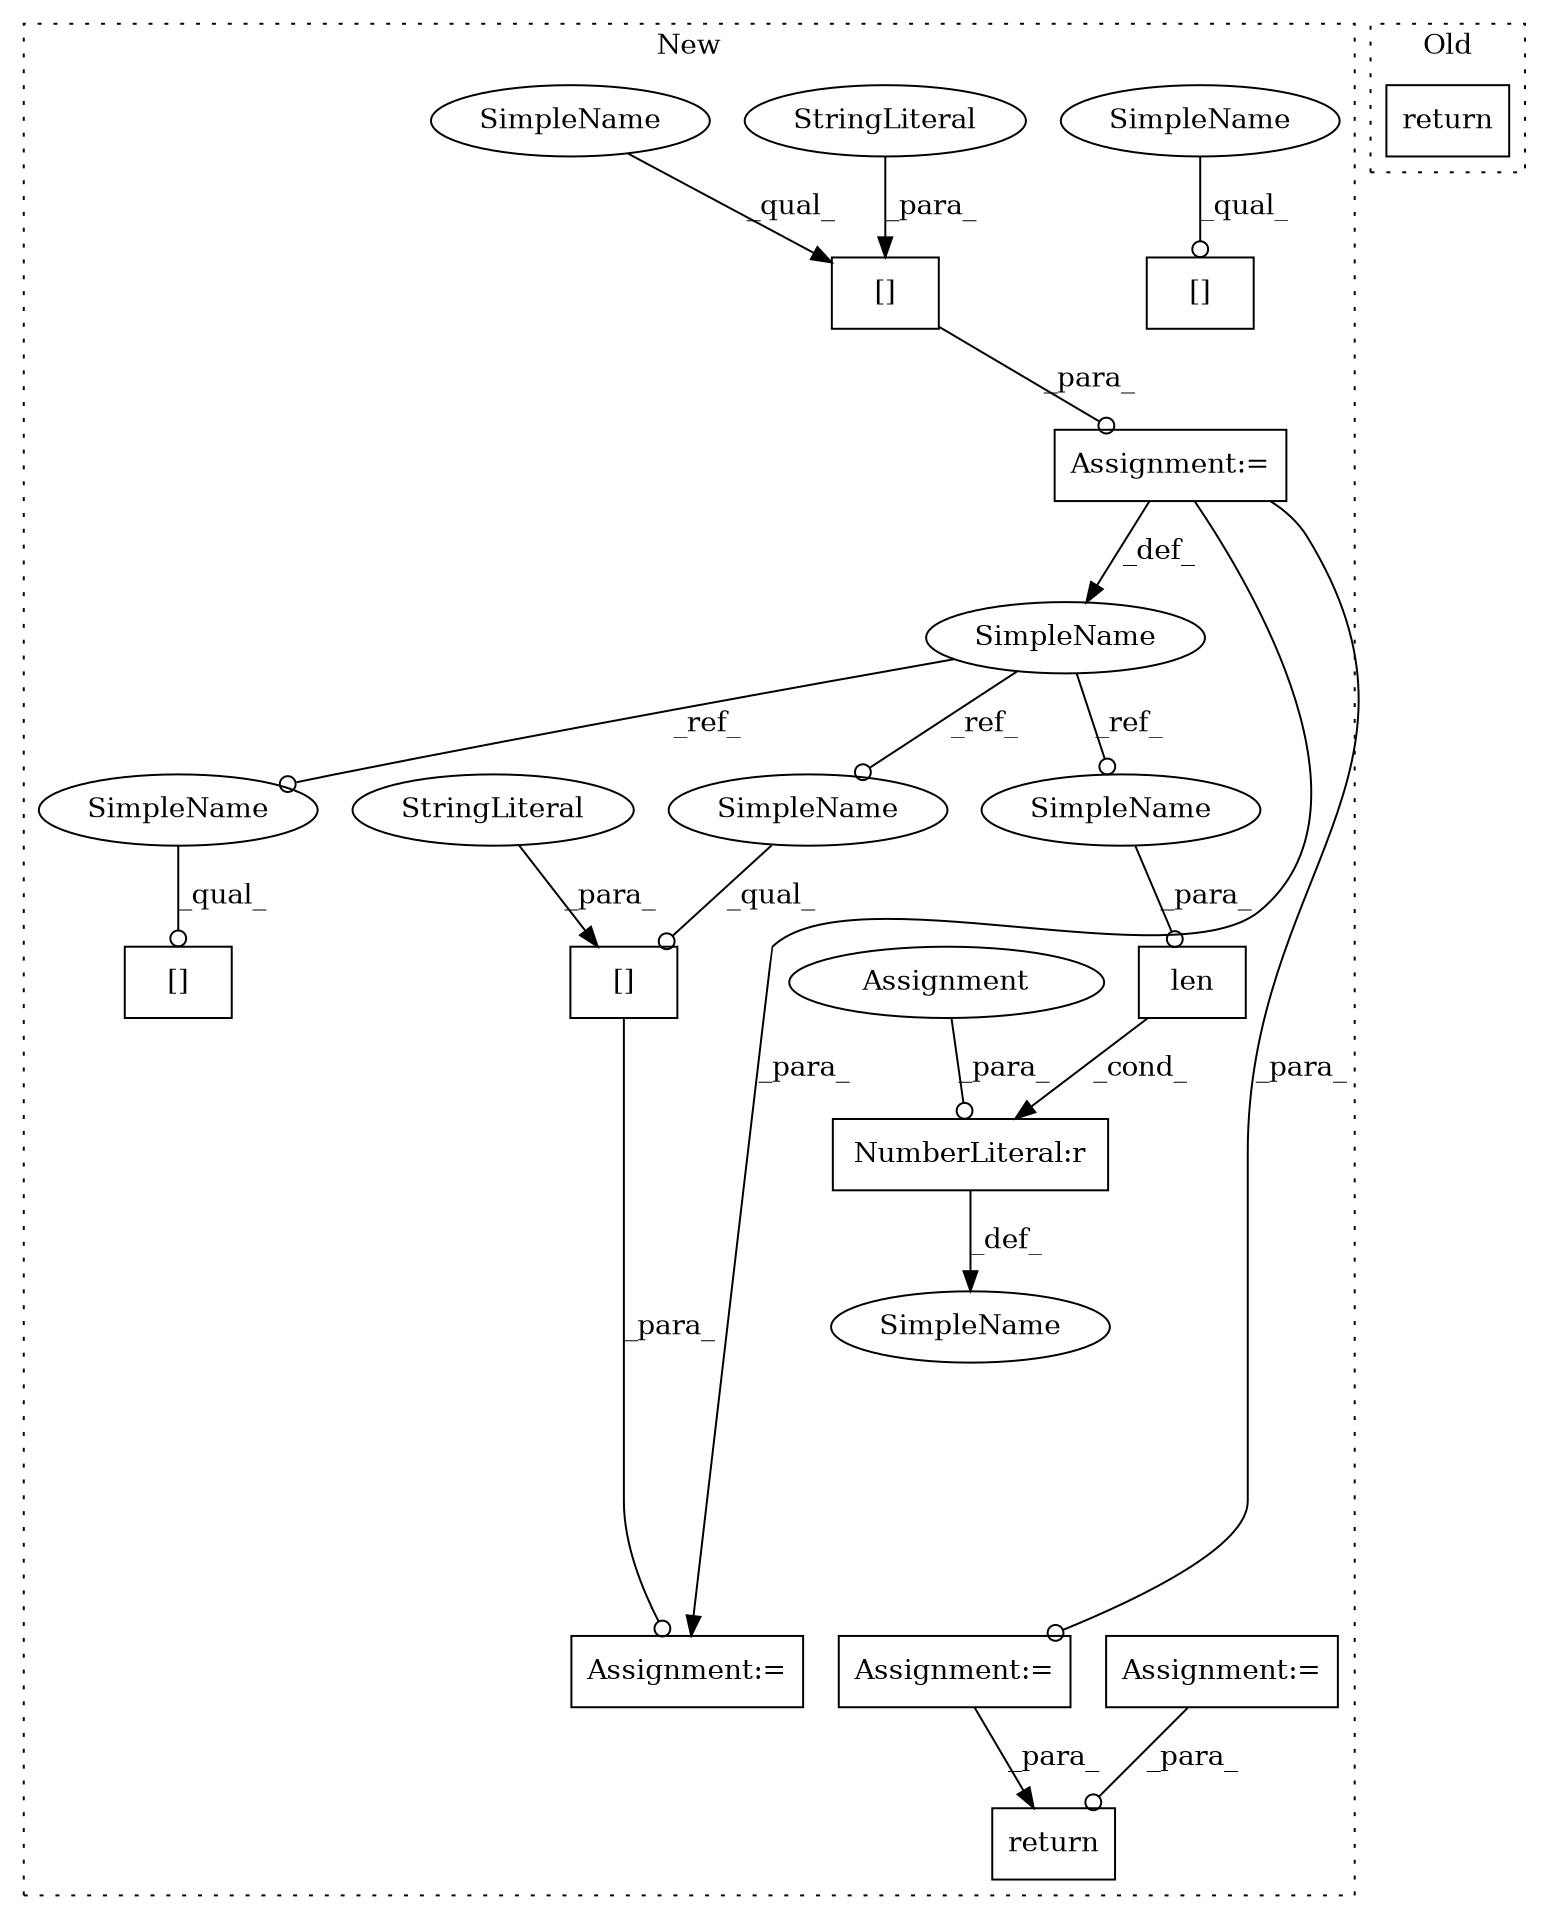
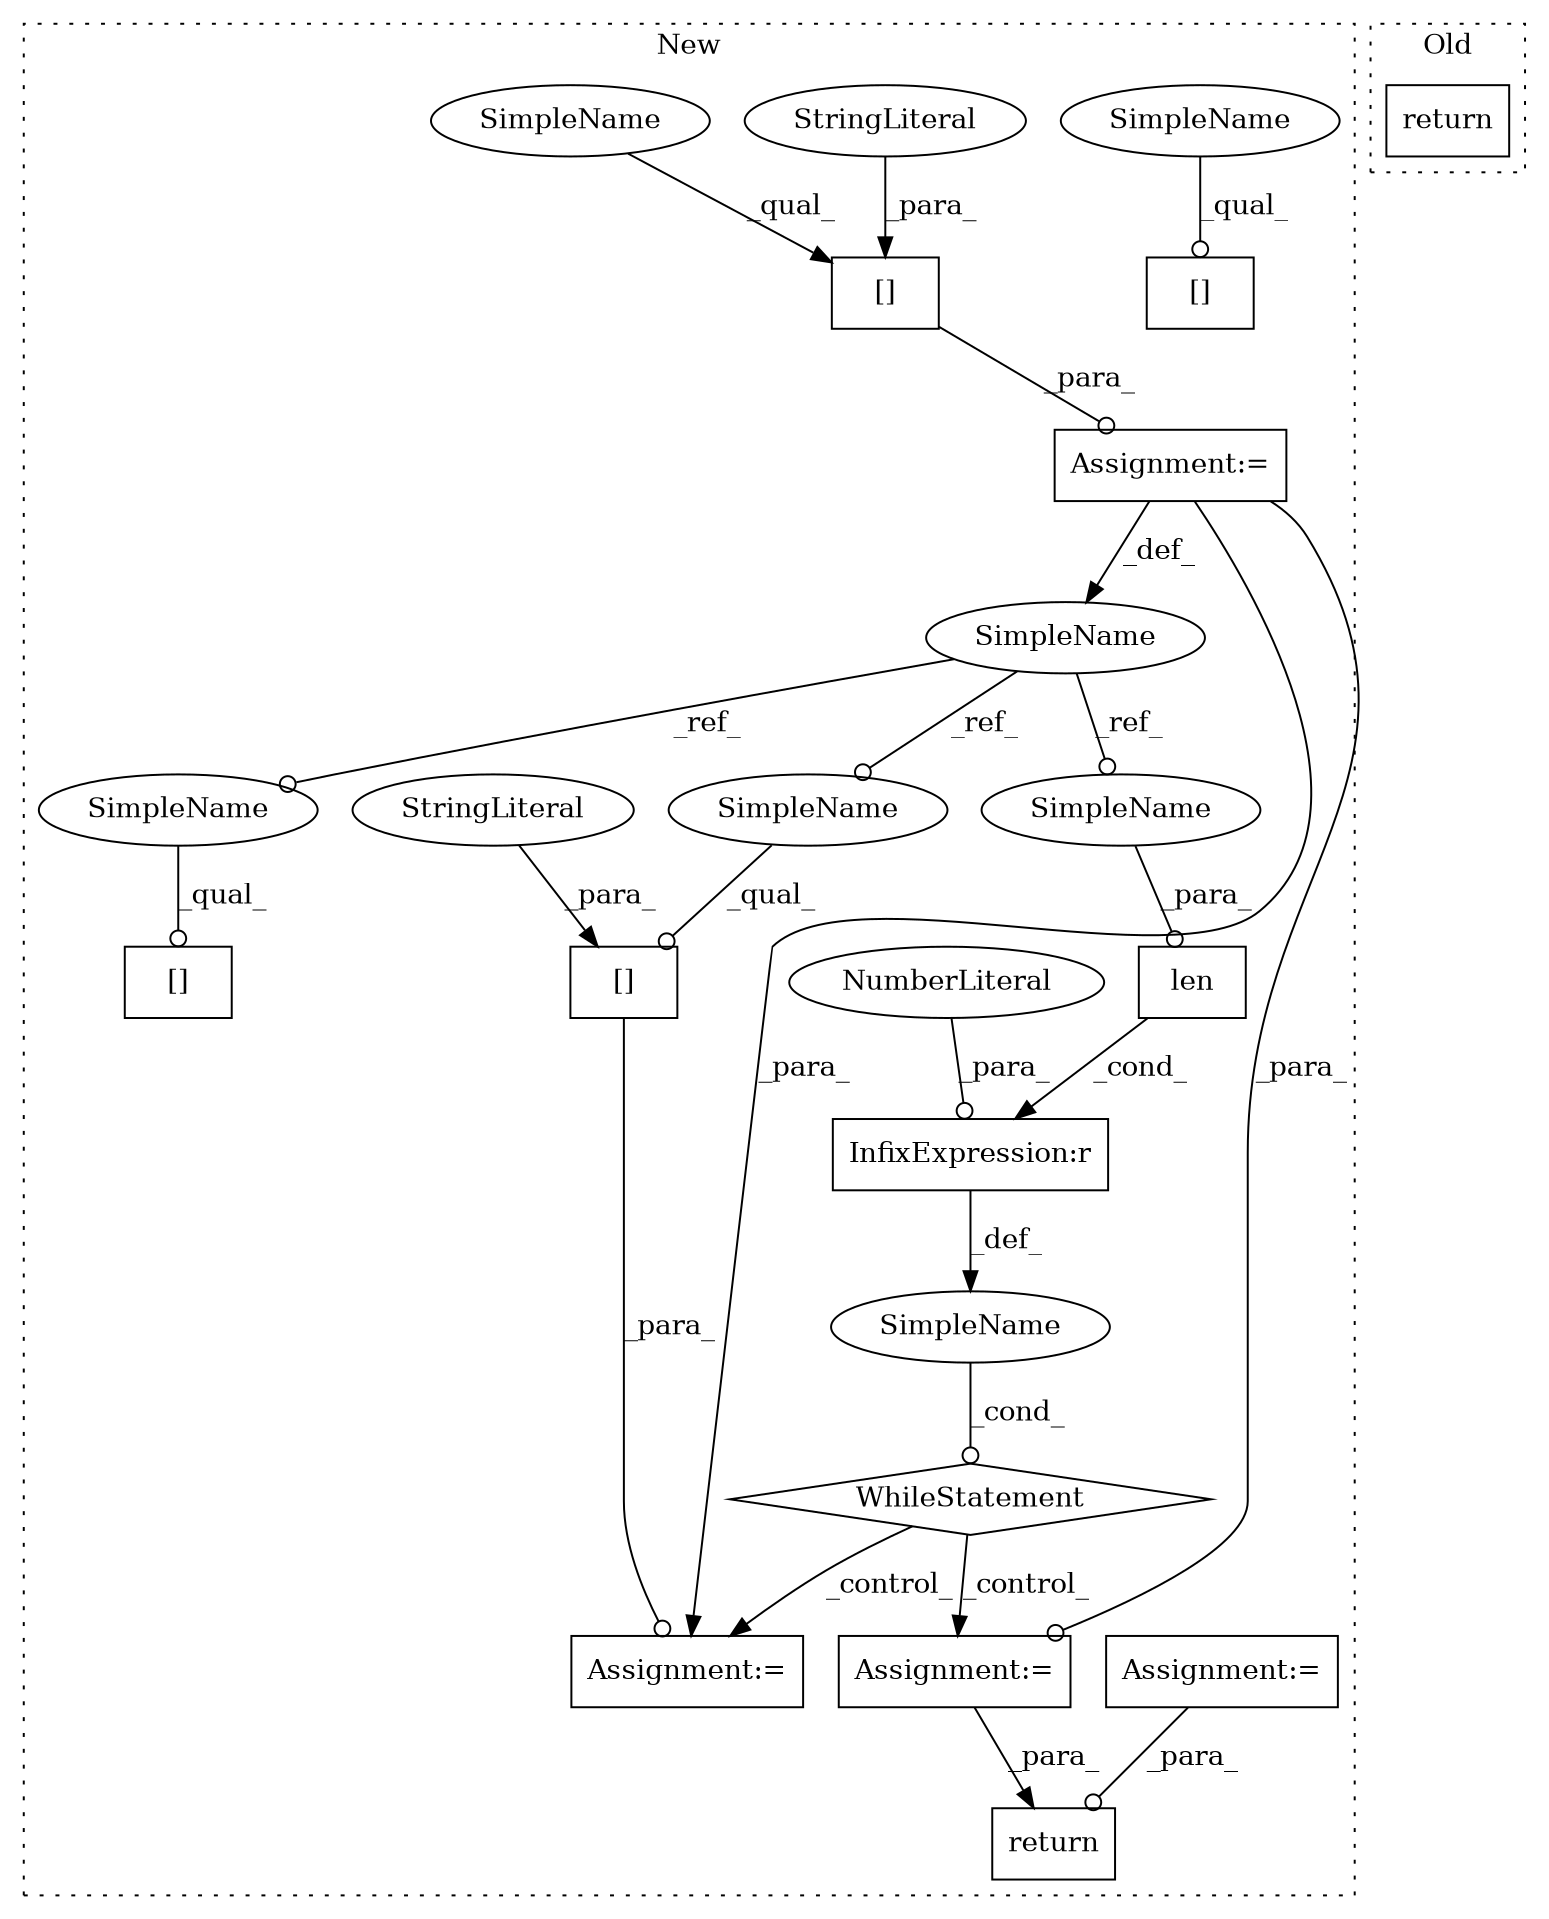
node "Assignment": label "Assignment" -> "NumberLiteral"
node "NumberLiteral:r": label "NumberLiteral:r" -> "InfixExpression:r"
node "WhileStatement": added
